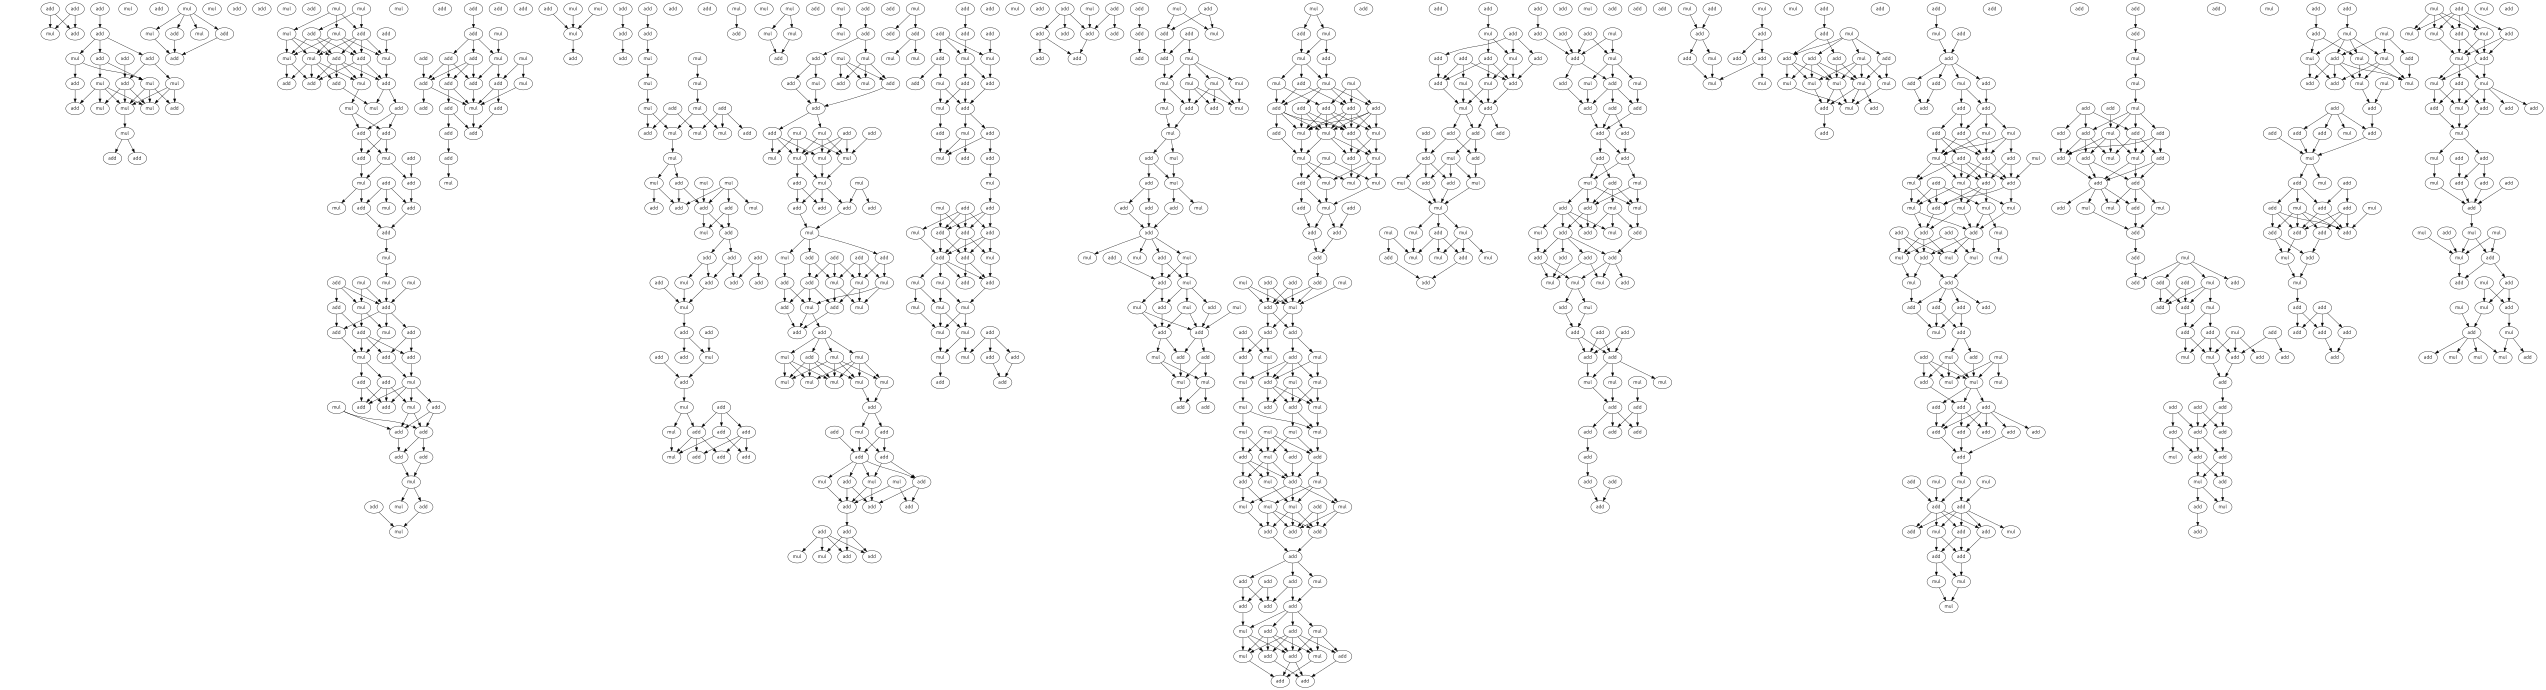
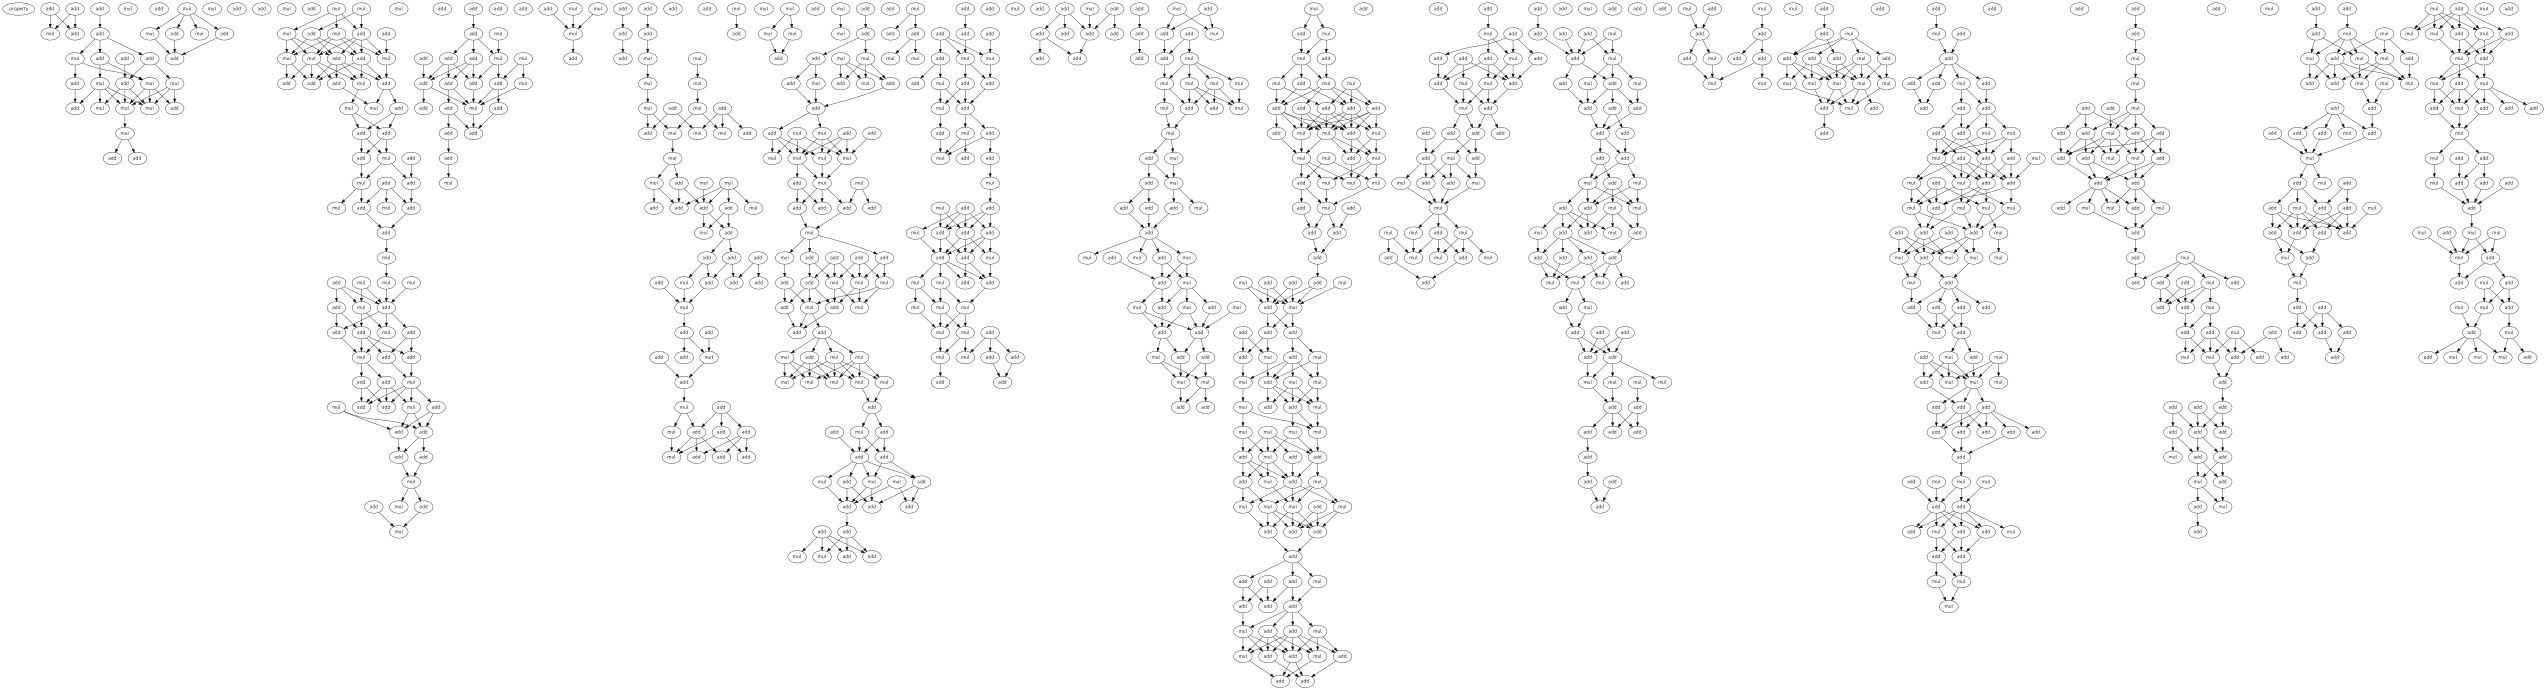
node "property": added
